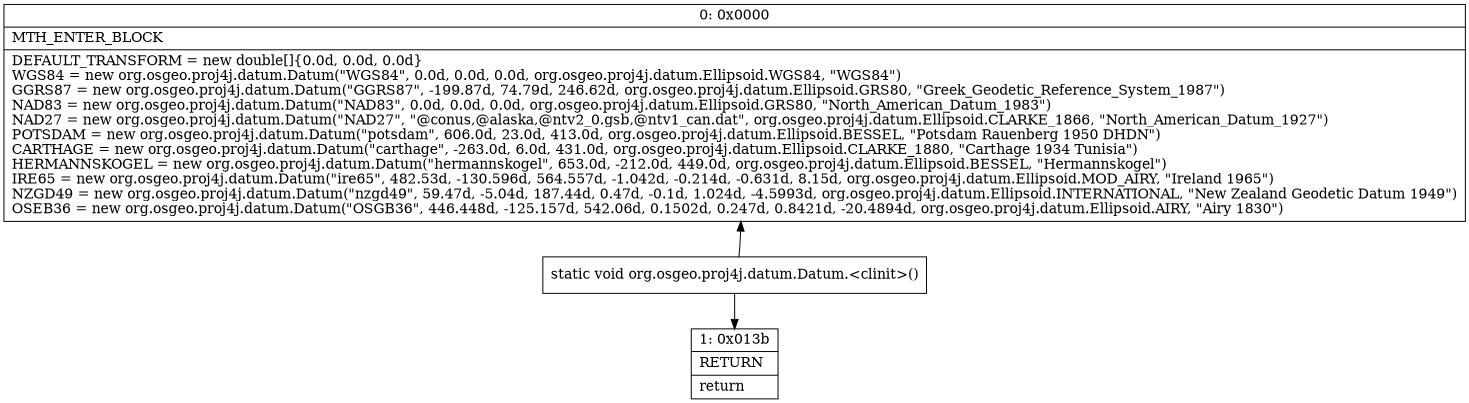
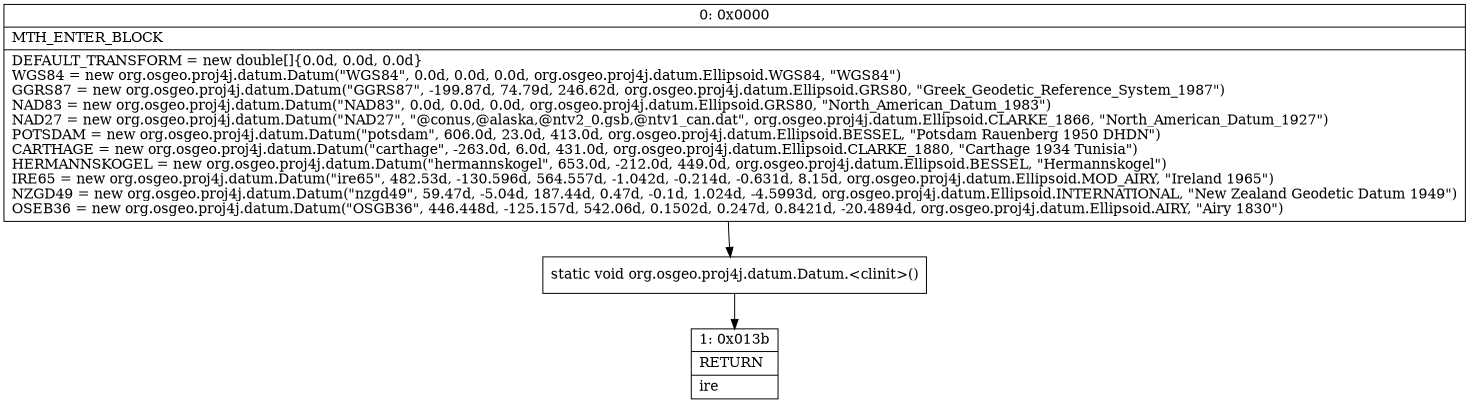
edge "static void org.osgeo.proj4j.datum.Datum.<clinit>()" -> "0: 0x0000": reversed
node "1: 0x013b": text "return" -> "ire"
